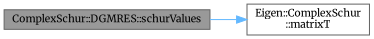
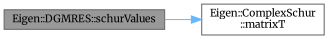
node "ComplexSchur::DGMRES::schurValues": label "ComplexSchur::DGMRES::schurValues" -> "Eigen::DGMRES::schurValues"
